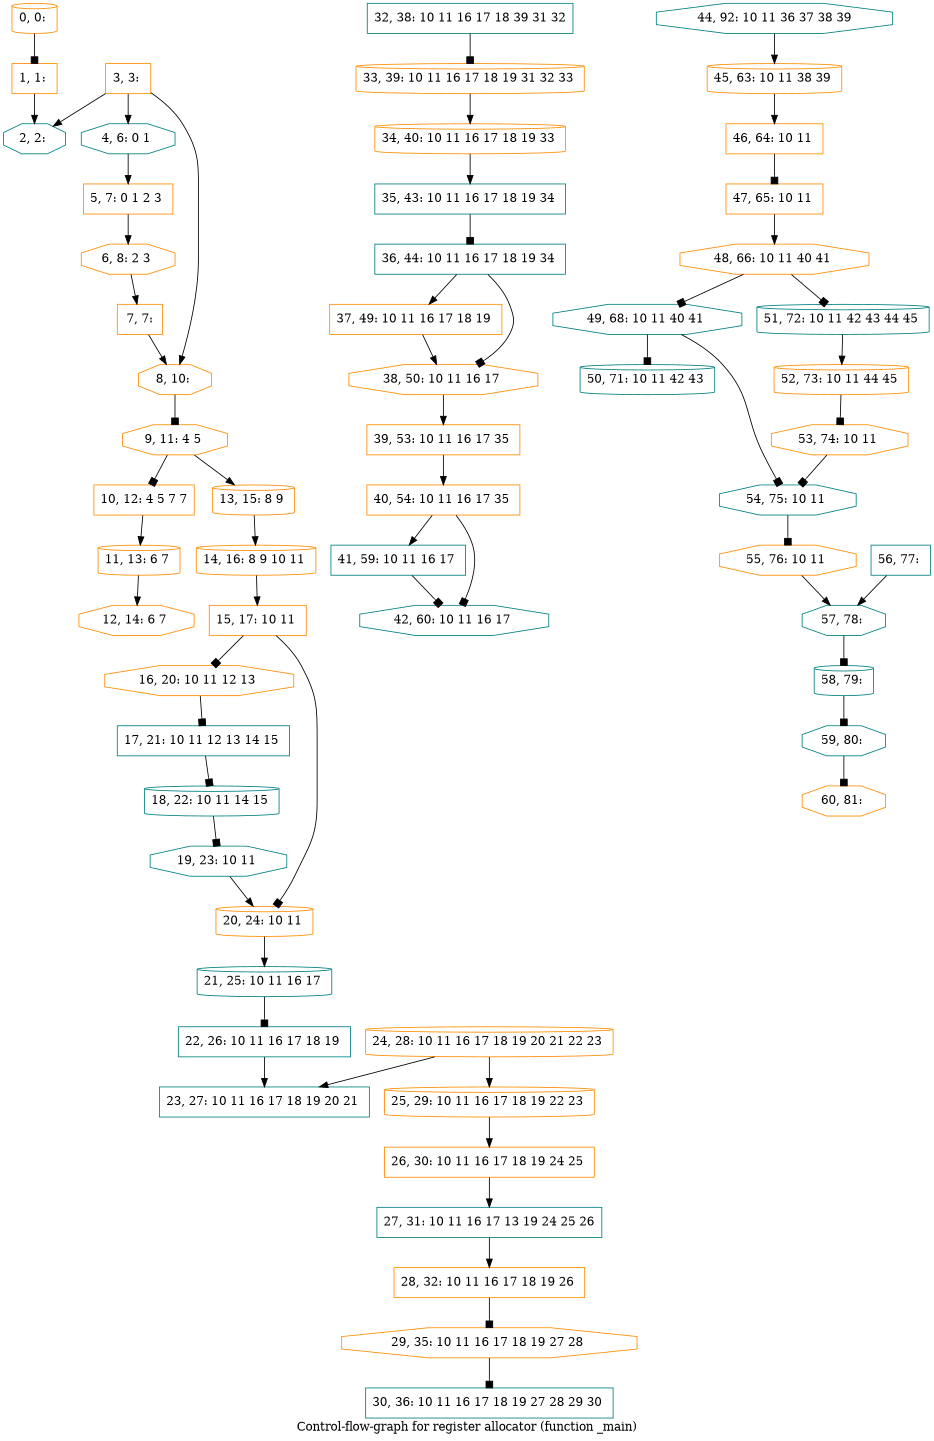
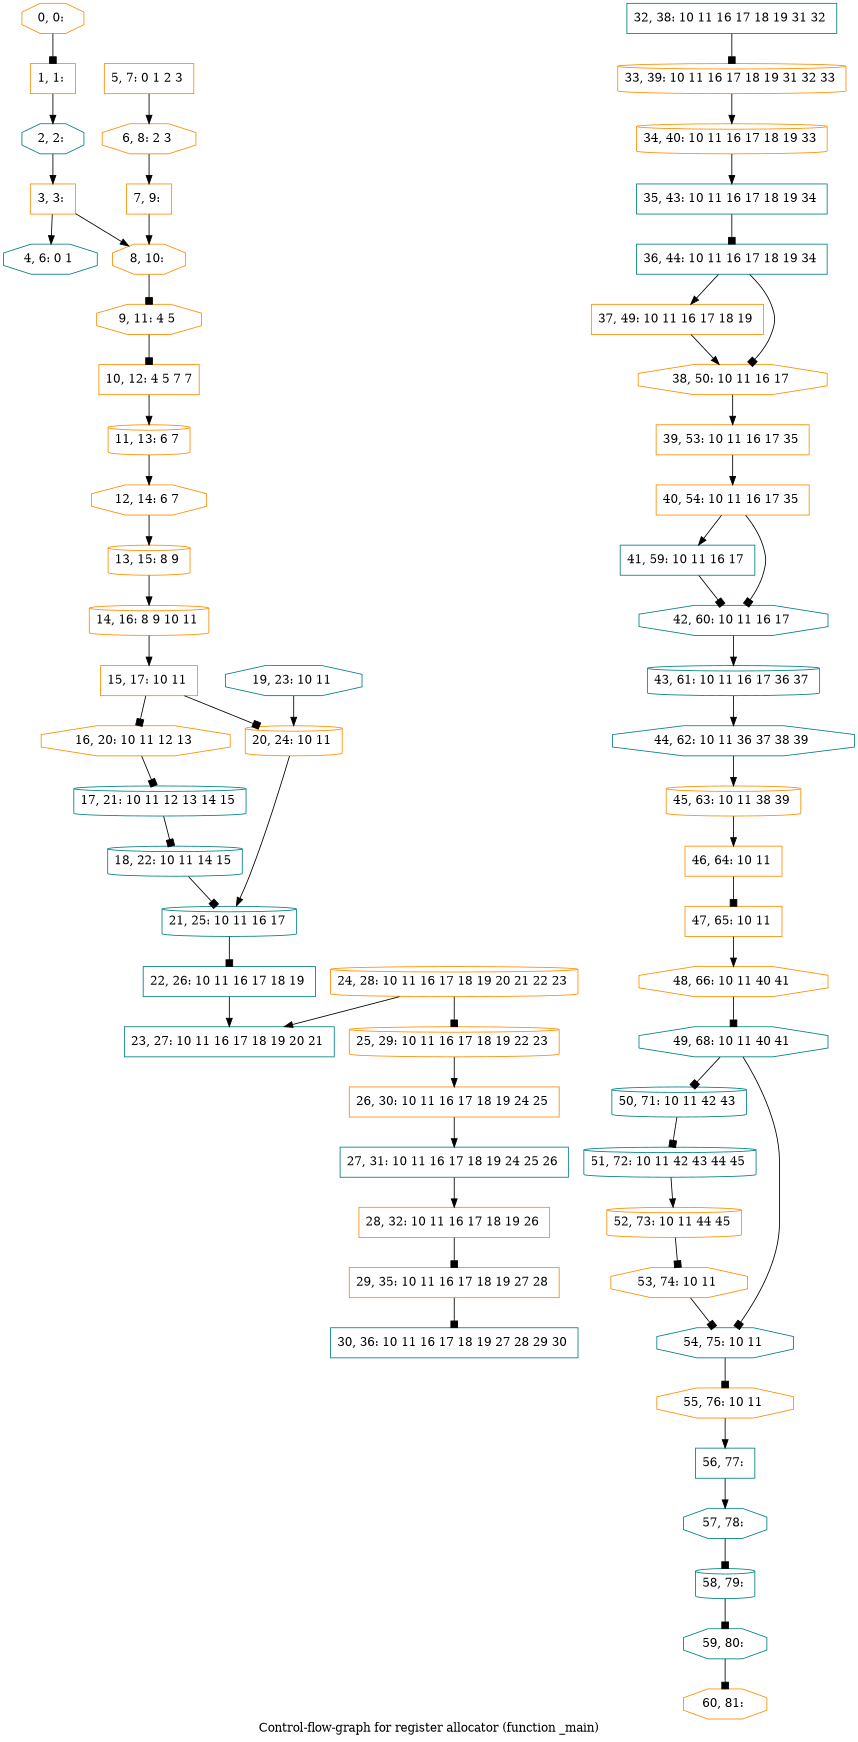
node "0, 0:": shape cylinder -> octagon
node "32, 38: 10 11 16 17 18 39 31 32": label "32, 38: 10 11 16 17 18 39 31 32" -> "32, 38: 10 11 16 17 18 19 31 32"
node "44, 92: 10 11 36 37 38 39": label "44, 92: 10 11 36 37 38 39" -> "44, 62: 10 11 36 37 38 39"
edge "3, 3:" -> "2, 2:": reversed
edge "4, 6: 0 1" -> "5, 7: 0 1 2 3": removed
edge "48, 66: 10 11 40 41" -> "51, 72: 10 11 42 43 44 45": now "50, 71: 10 11 42 43" -> "51, 72: 10 11 42 43 44 45"
node "7, 7:": label "7, 7:" -> "7, 9:"
edge "9, 11: 4 5" -> "13, 15: 8 9": now "12, 14: 6 7" -> "13, 15: 8 9"
edge "55, 76: 10 11" -> "57, 78:": now "55, 76: 10 11" -> "56, 77:"
node "43, 61: 10 11 16 17 36 37": added
node "17, 21: 10 11 12 13 14 15": shape box -> cylinder
edge "18, 22: 10 11 14 15" -> "19, 23: 10 11": now "18, 22: 10 11 14 15" -> "21, 25: 10 11 16 17"
edge "24, 28: 10 11 16 17 18 19 20 21 22 23" -> "25, 29: 10 11 16 17 18 19 22 23": arrowhead normal -> box
node "27, 31: 10 11 16 17 13 19 24 25 26": label "27, 31: 10 11 16 17 13 19 24 25 26" -> "27, 31: 10 11 16 17 18 19 24 25 26"
node "29, 35: 10 11 16 17 18 19 27 28": shape octagon -> box
